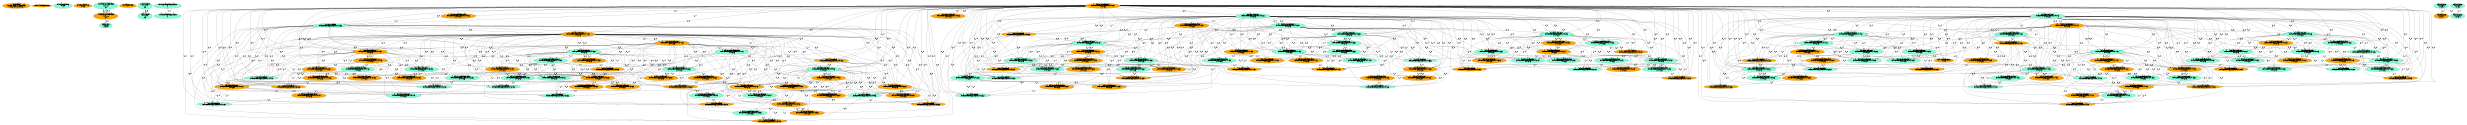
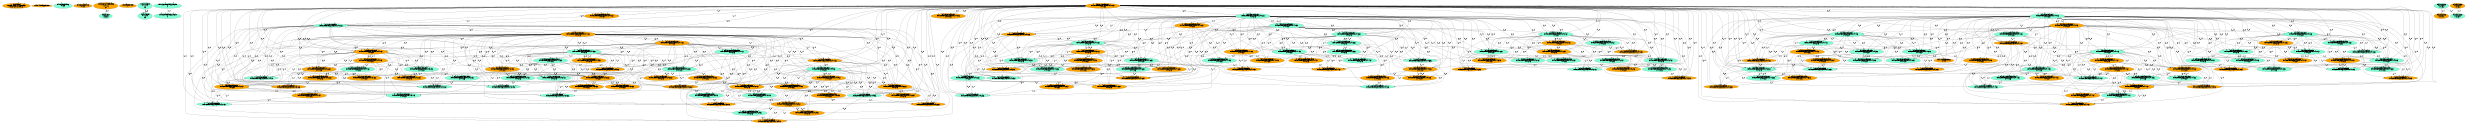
node "0x402b9a.GetModuleFileNameA 0 2147417404 260": removed
node "0x401b10.StrStrIA 2147416796 4211868": fillcolor aquamarine -> orange
